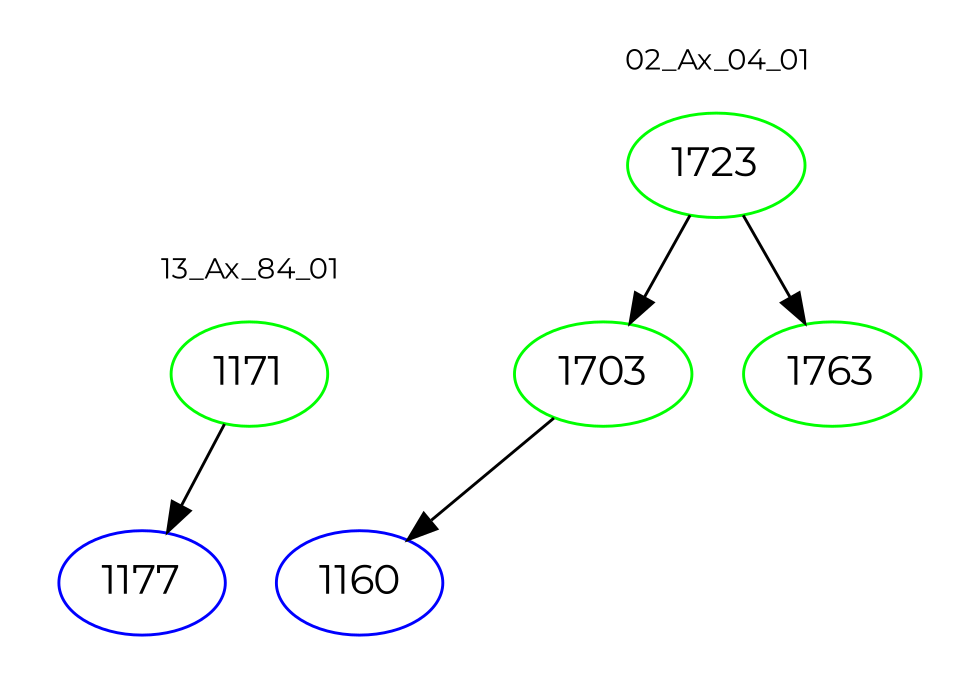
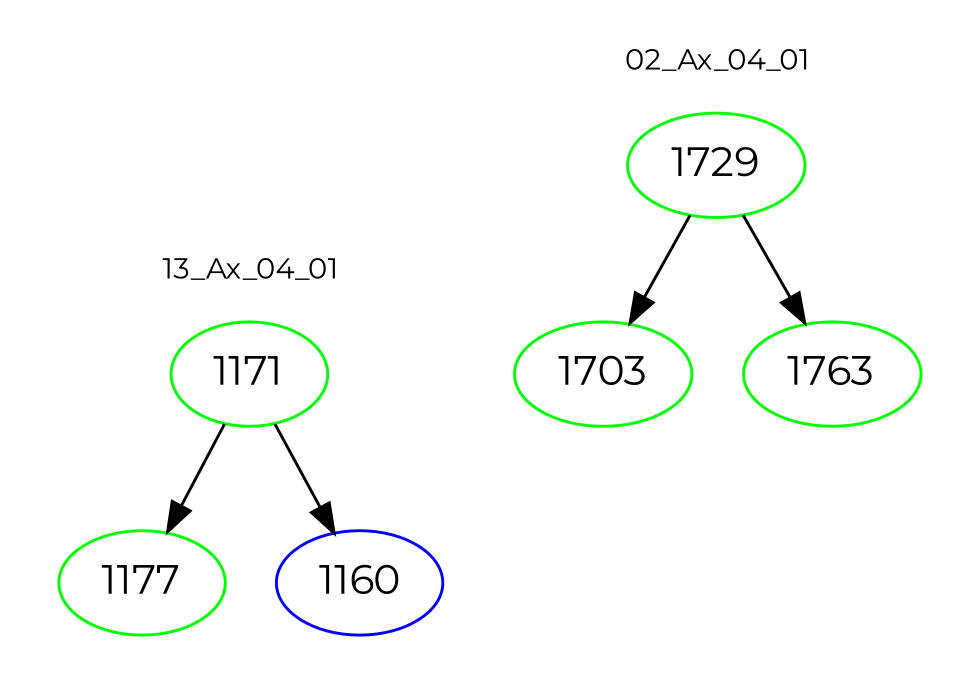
node "1723": label "1723" -> "1729"
cluster "13_Ax_84_01": label "13_Ax_84_01" -> "13_Ax_04_01"
edge "1703" -> "1160": now "1171" -> "1160"
node "1177": color blue -> green
